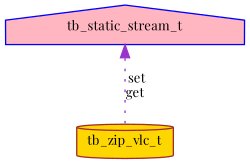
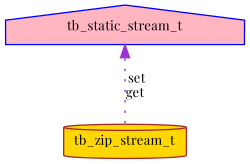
node "tb_zip_vlc_t": label "tb_zip_vlc_t" -> "tb_zip_stream_t"
